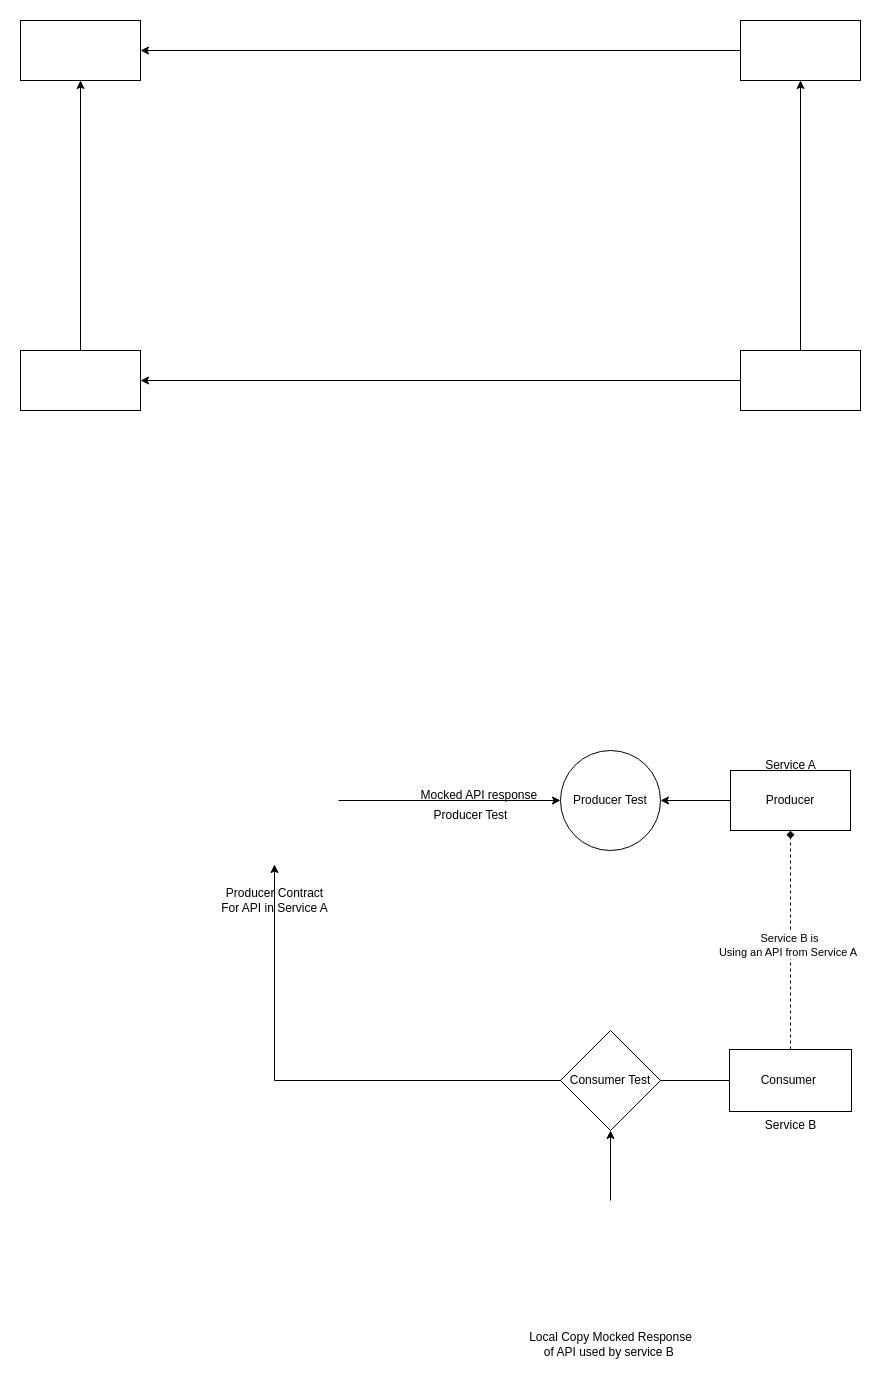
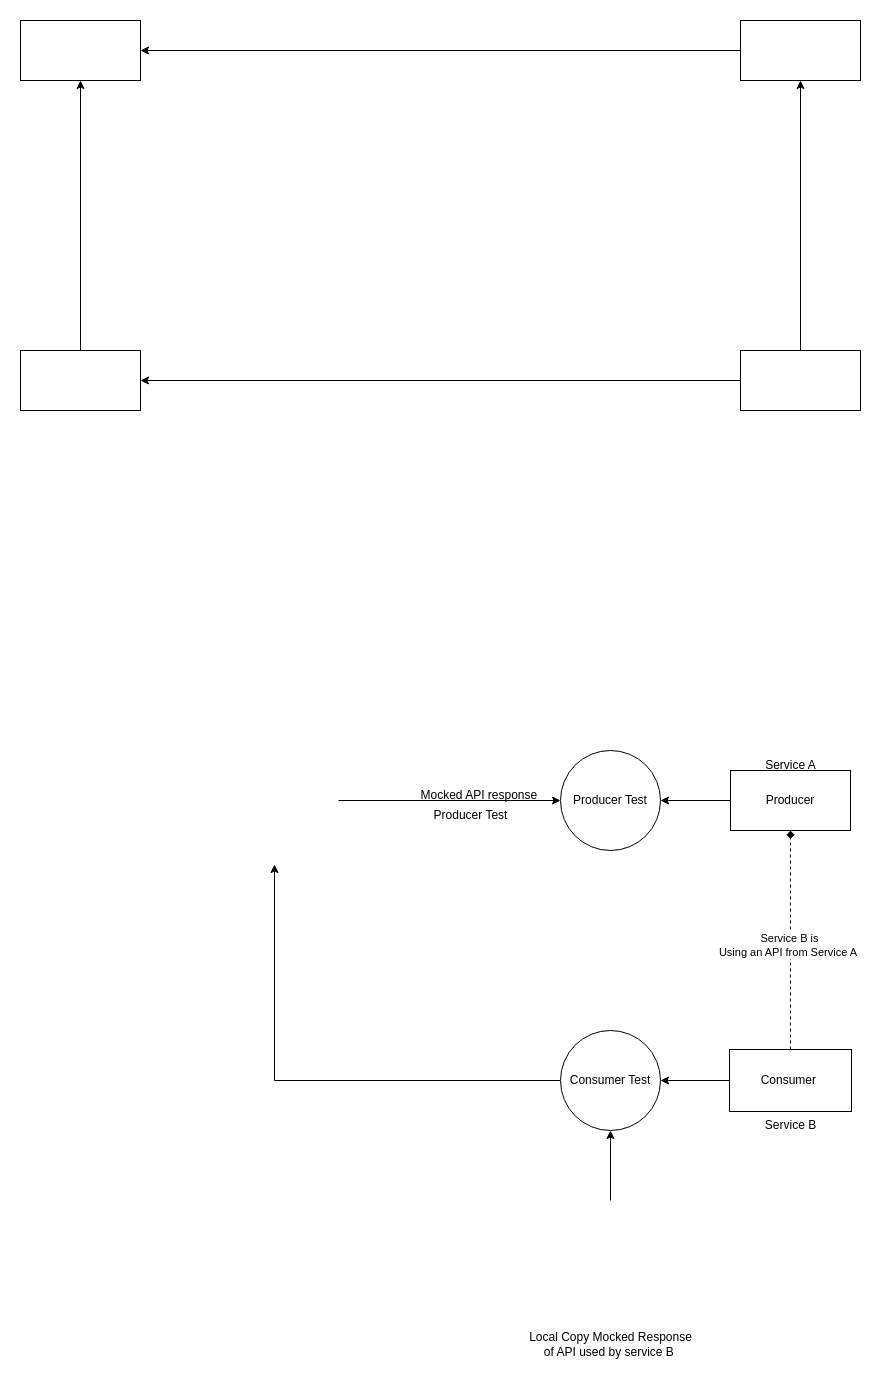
node "Producer Contract For API in Service A": removed
node "Consumer Test": shape diamond -> ellipse
edge "Consumer Test" -- "Consumer": arrowhead none -> classic
